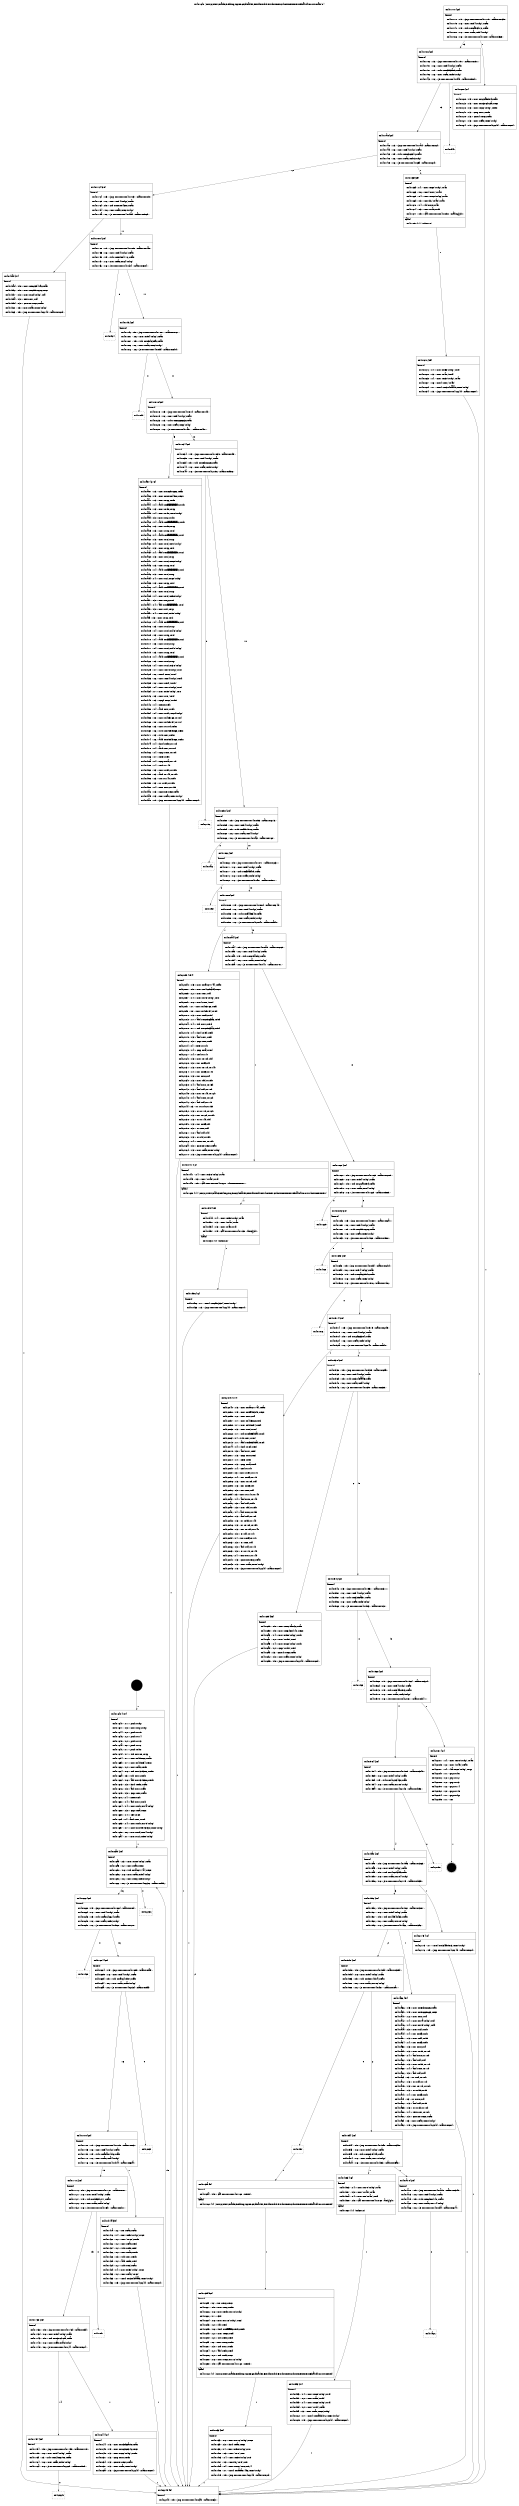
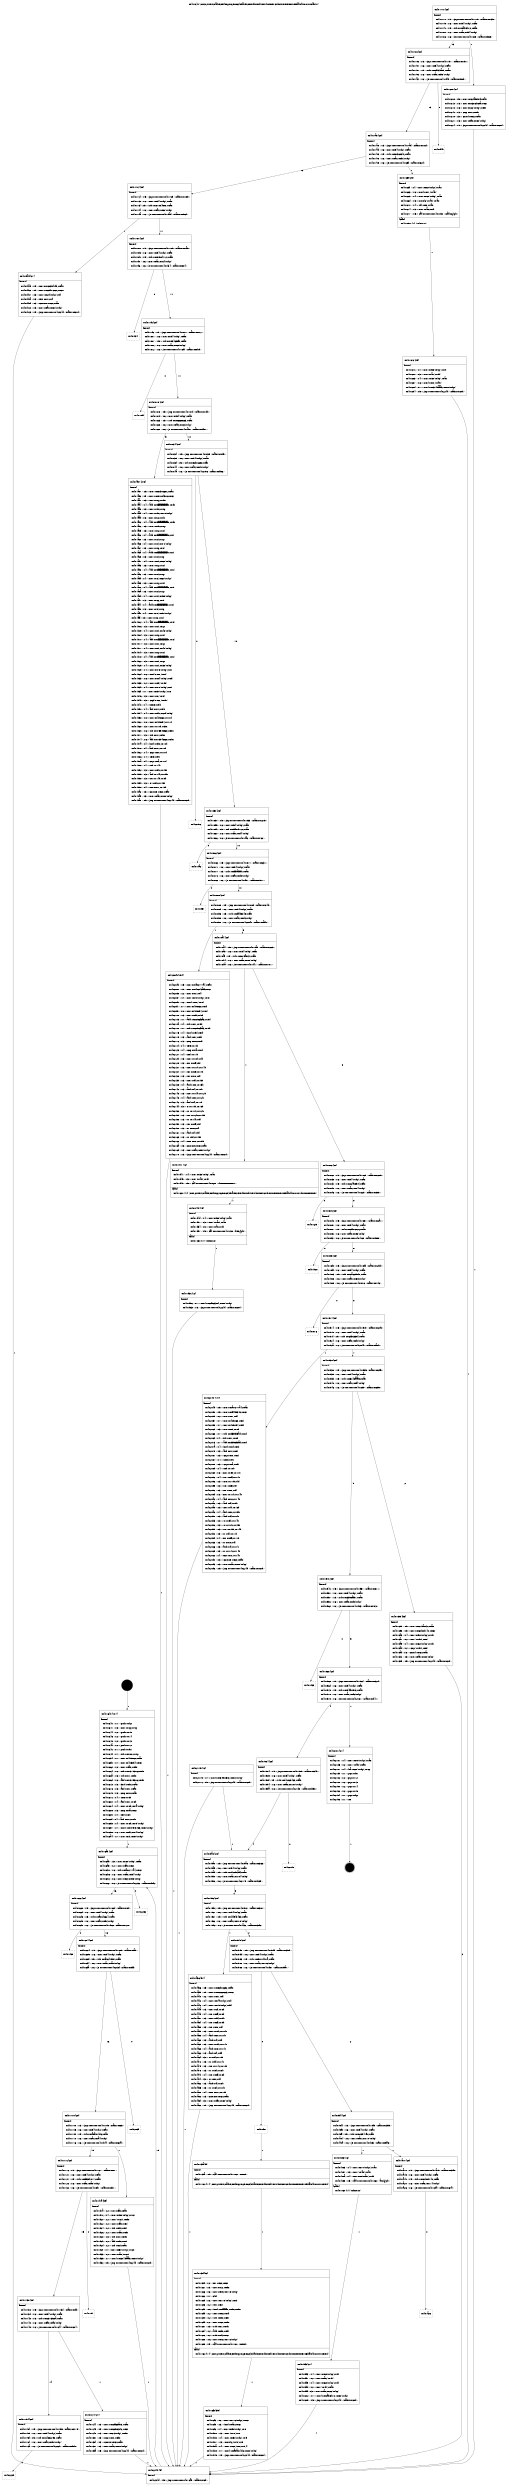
edge "0x4019a0 [28]" -> "0x402175 [12]": reversed
